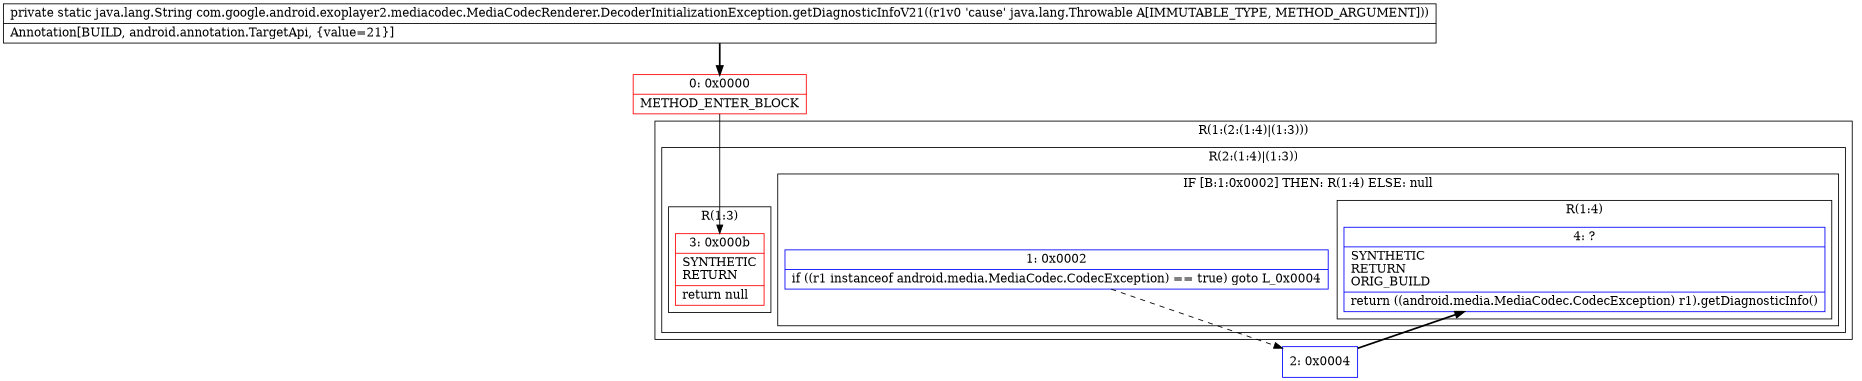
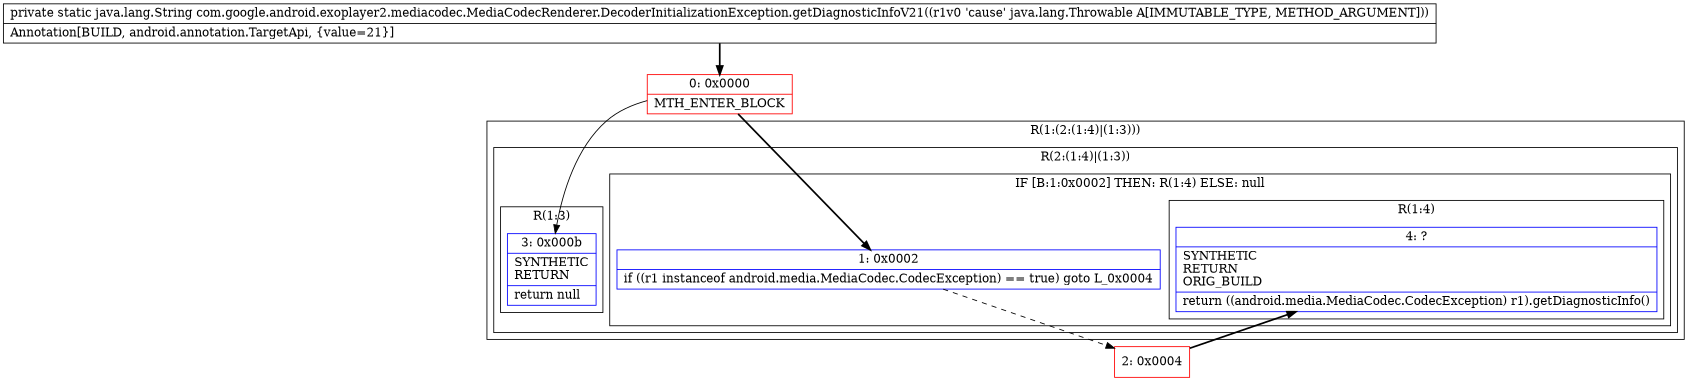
node "0: 0x0000": text "METHOD_ENTER_BLOCK" -> "MTH_ENTER_BLOCK"
edge "0: 0x0000" -> "1: 0x0002": added
node "3: 0x000b": color red -> blue
node "2: 0x0004": color blue -> red
